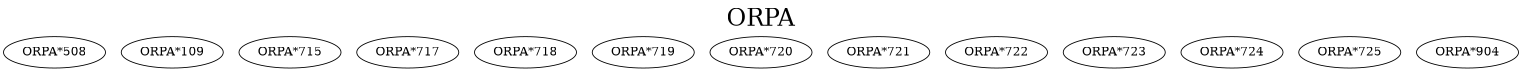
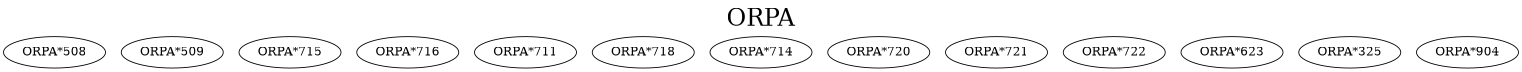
node "ORPA*109": label "ORPA*109" -> "ORPA*509"
node "ORPA*717": label "ORPA*717" -> "ORPA*711"
node "ORPA*716": added
node "ORPA*719": label "ORPA*719" -> "ORPA*714"
node "ORPA*723": label "ORPA*723" -> "ORPA*623"
node "ORPA*724": removed
node "ORPA*725": label "ORPA*725" -> "ORPA*325"
